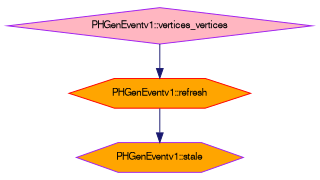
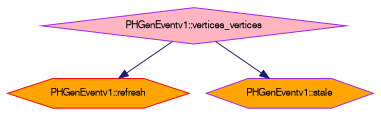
edge "PHGenEventv1::refresh" -> "PHGenEventv1::stale": now "PHGenEventv1::vertices_vertices" -> "PHGenEventv1::stale"
